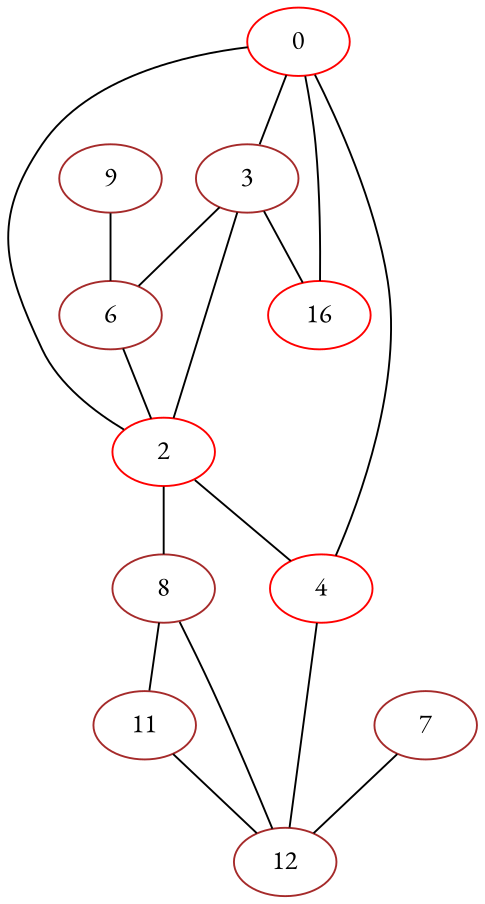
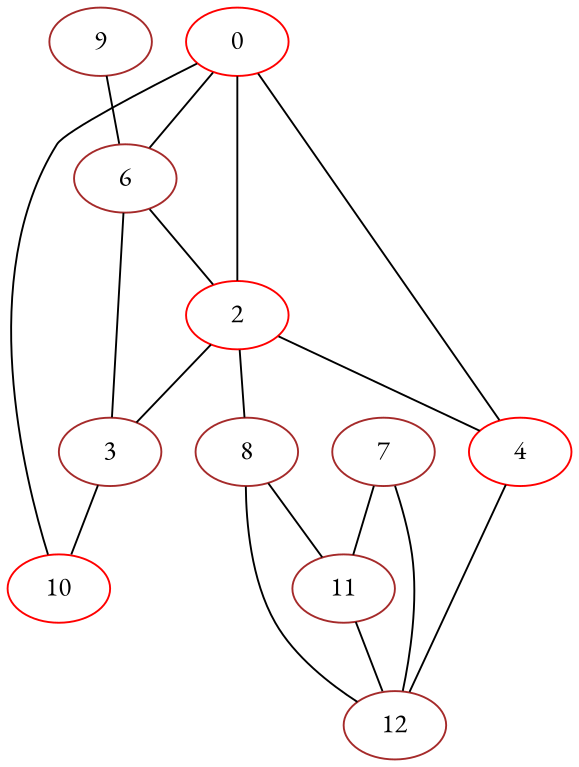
edge "0" -- "3": now "0" -- "6"
node "16": label "16" -> "10"
edge "7" -- "11": added
